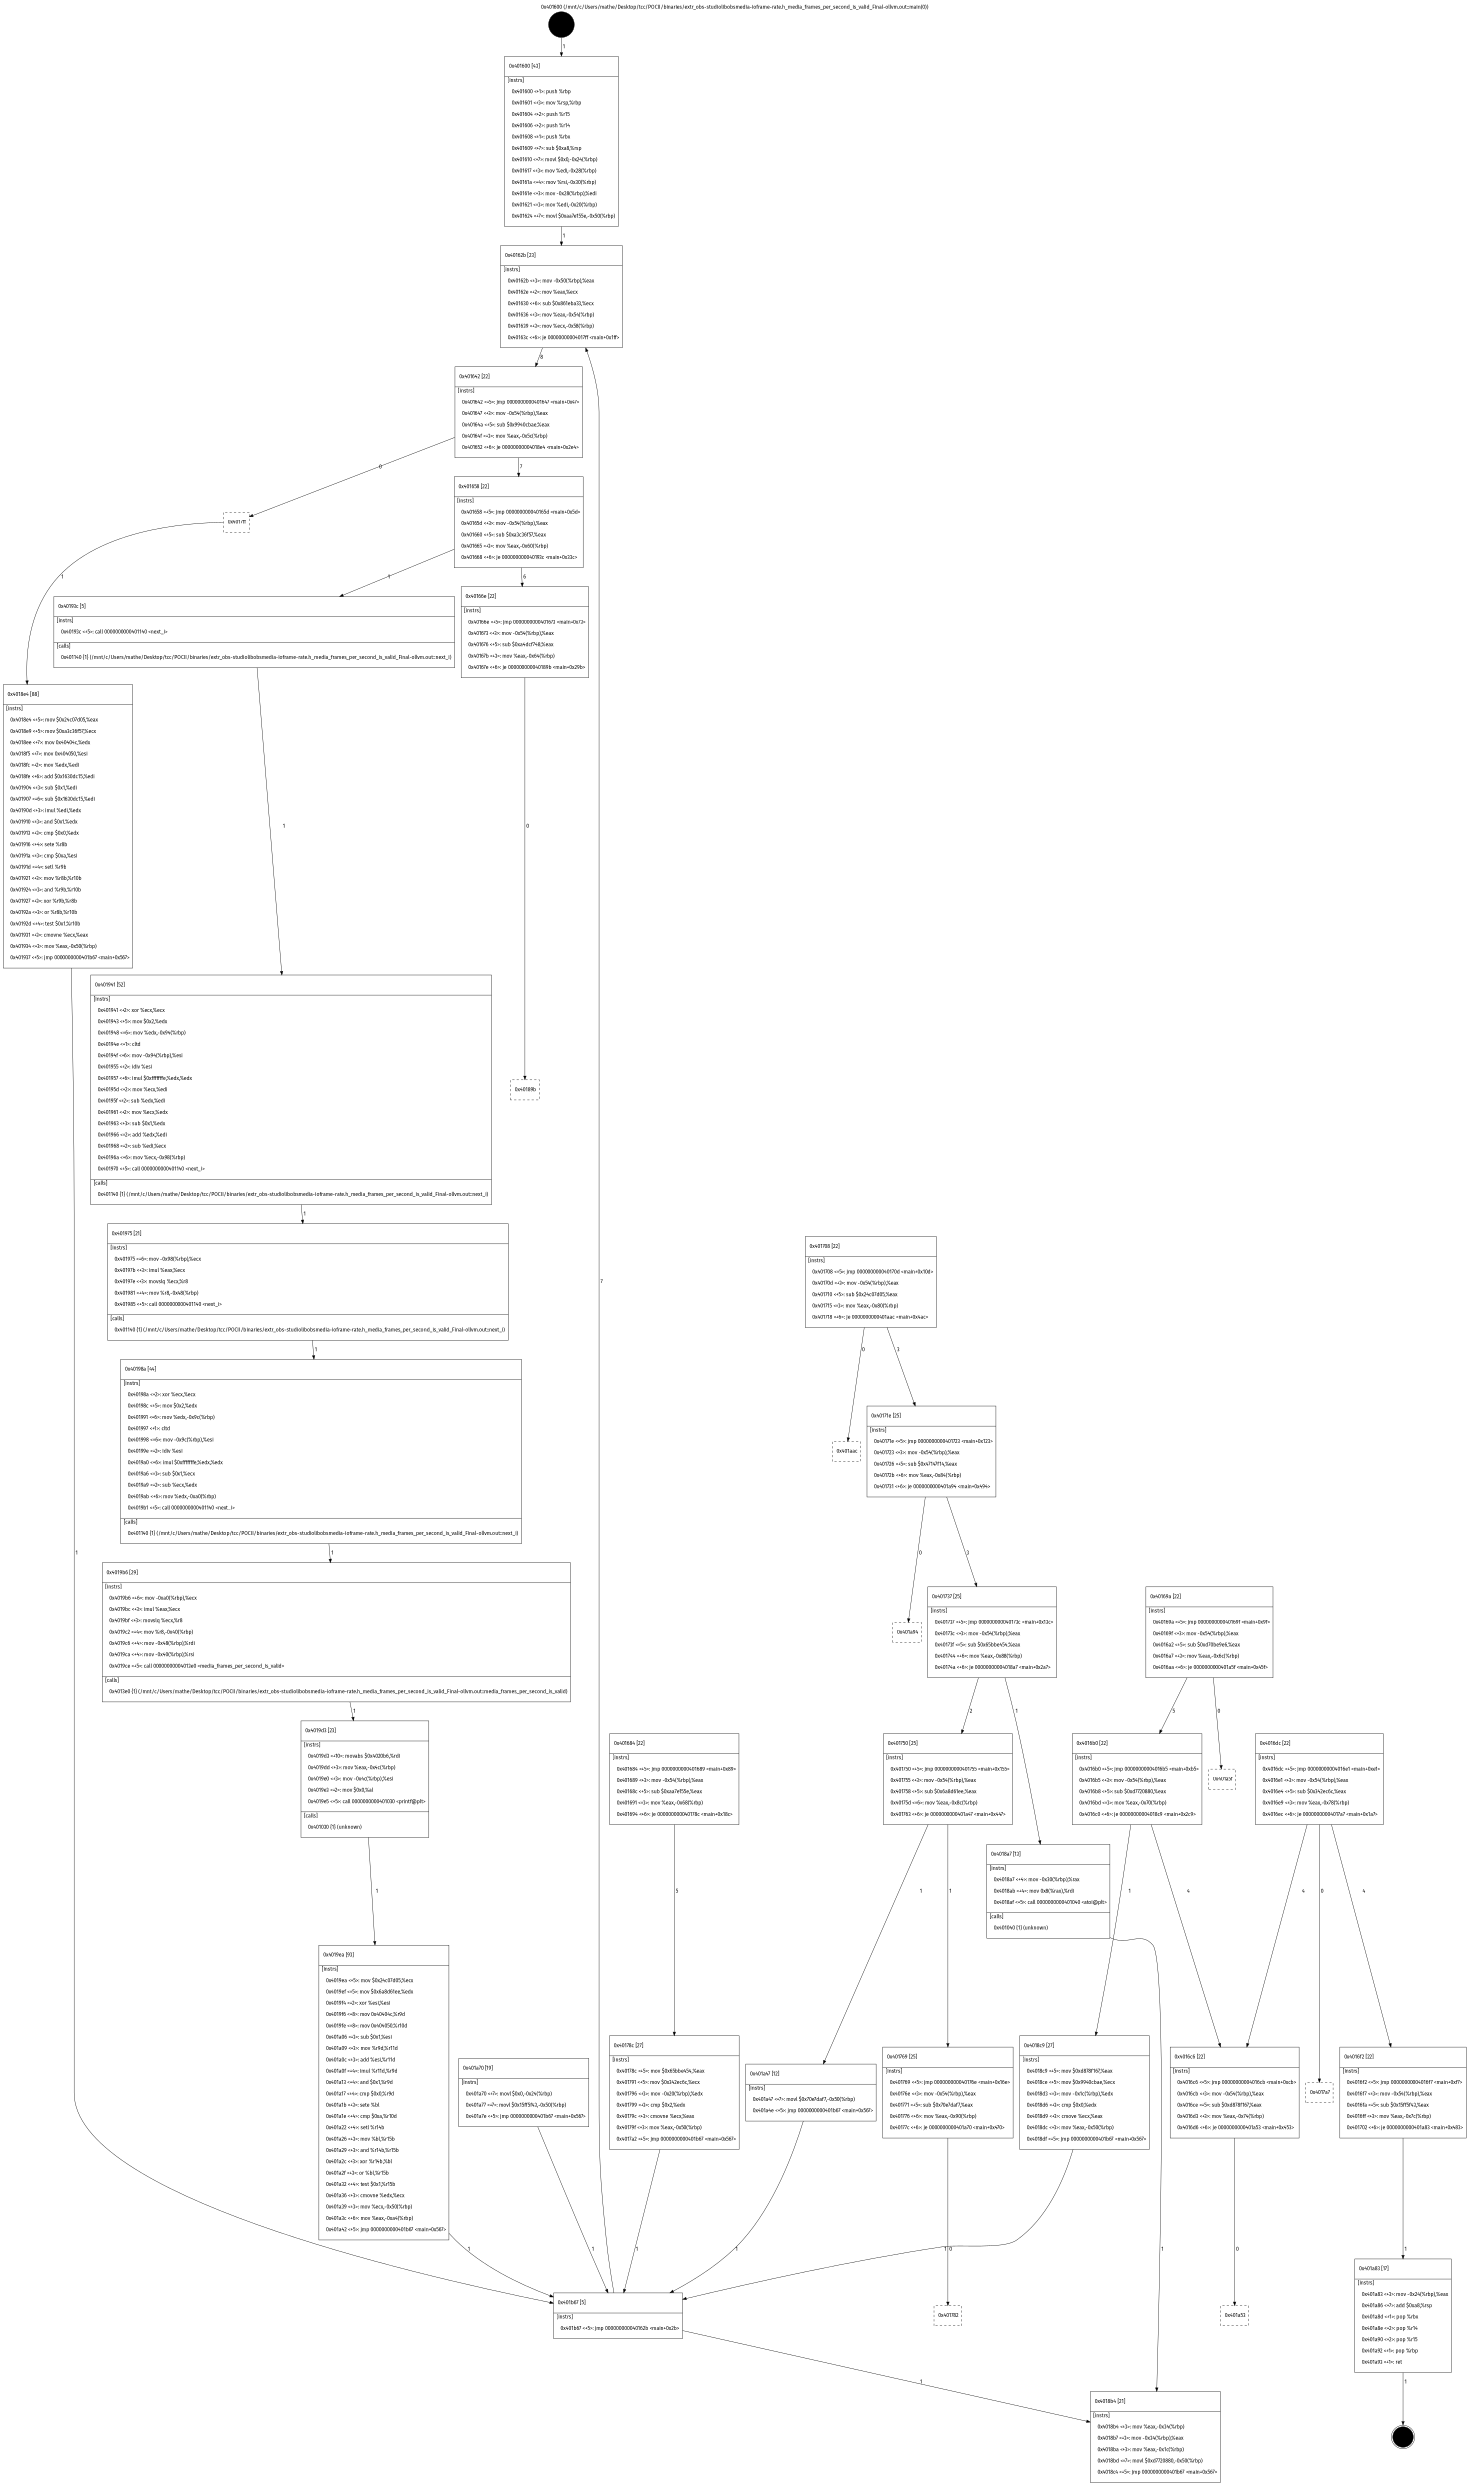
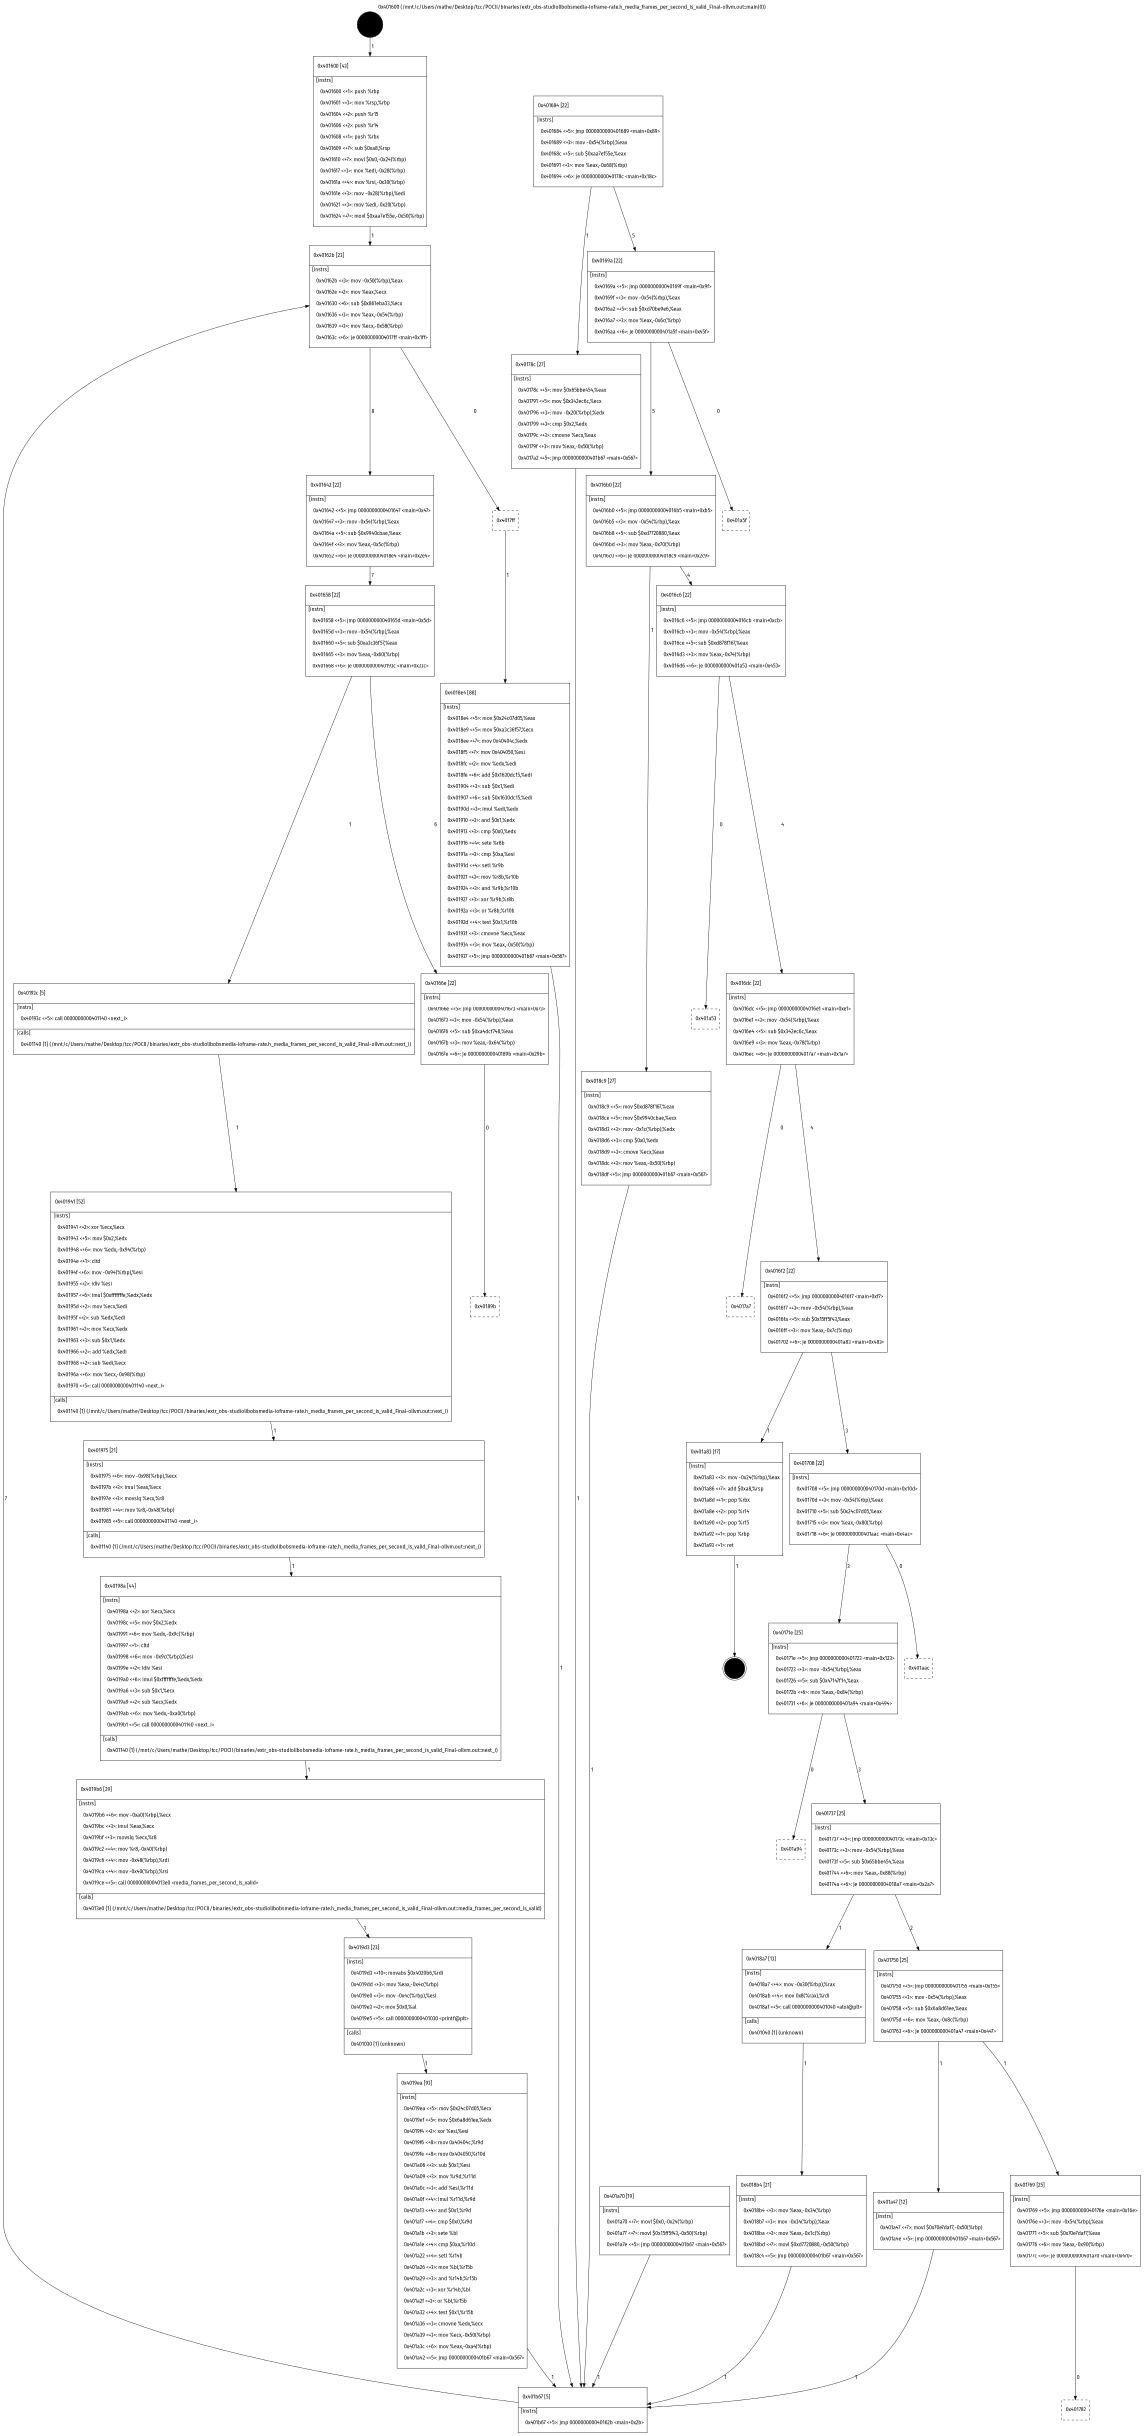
edge "0x401684 [22]" -> "0x40169a [22]": added, label "5"
edge "0x401642 [22]" -> "0x4017ff": now "0x40162b [23]" -> "0x4017ff"
edge "0x4016f2 [22]" -> "0x401708 [22]": added, label "3"
edge "0x401684 [22]" -> "0x40178c [27]": label " 5" -> " 1"
edge "0x4016dc [22]" -> "0x4016c6 [22]": reversed
edge "0x401b67 [5]" -> "0x4018b4 [21]": reversed
